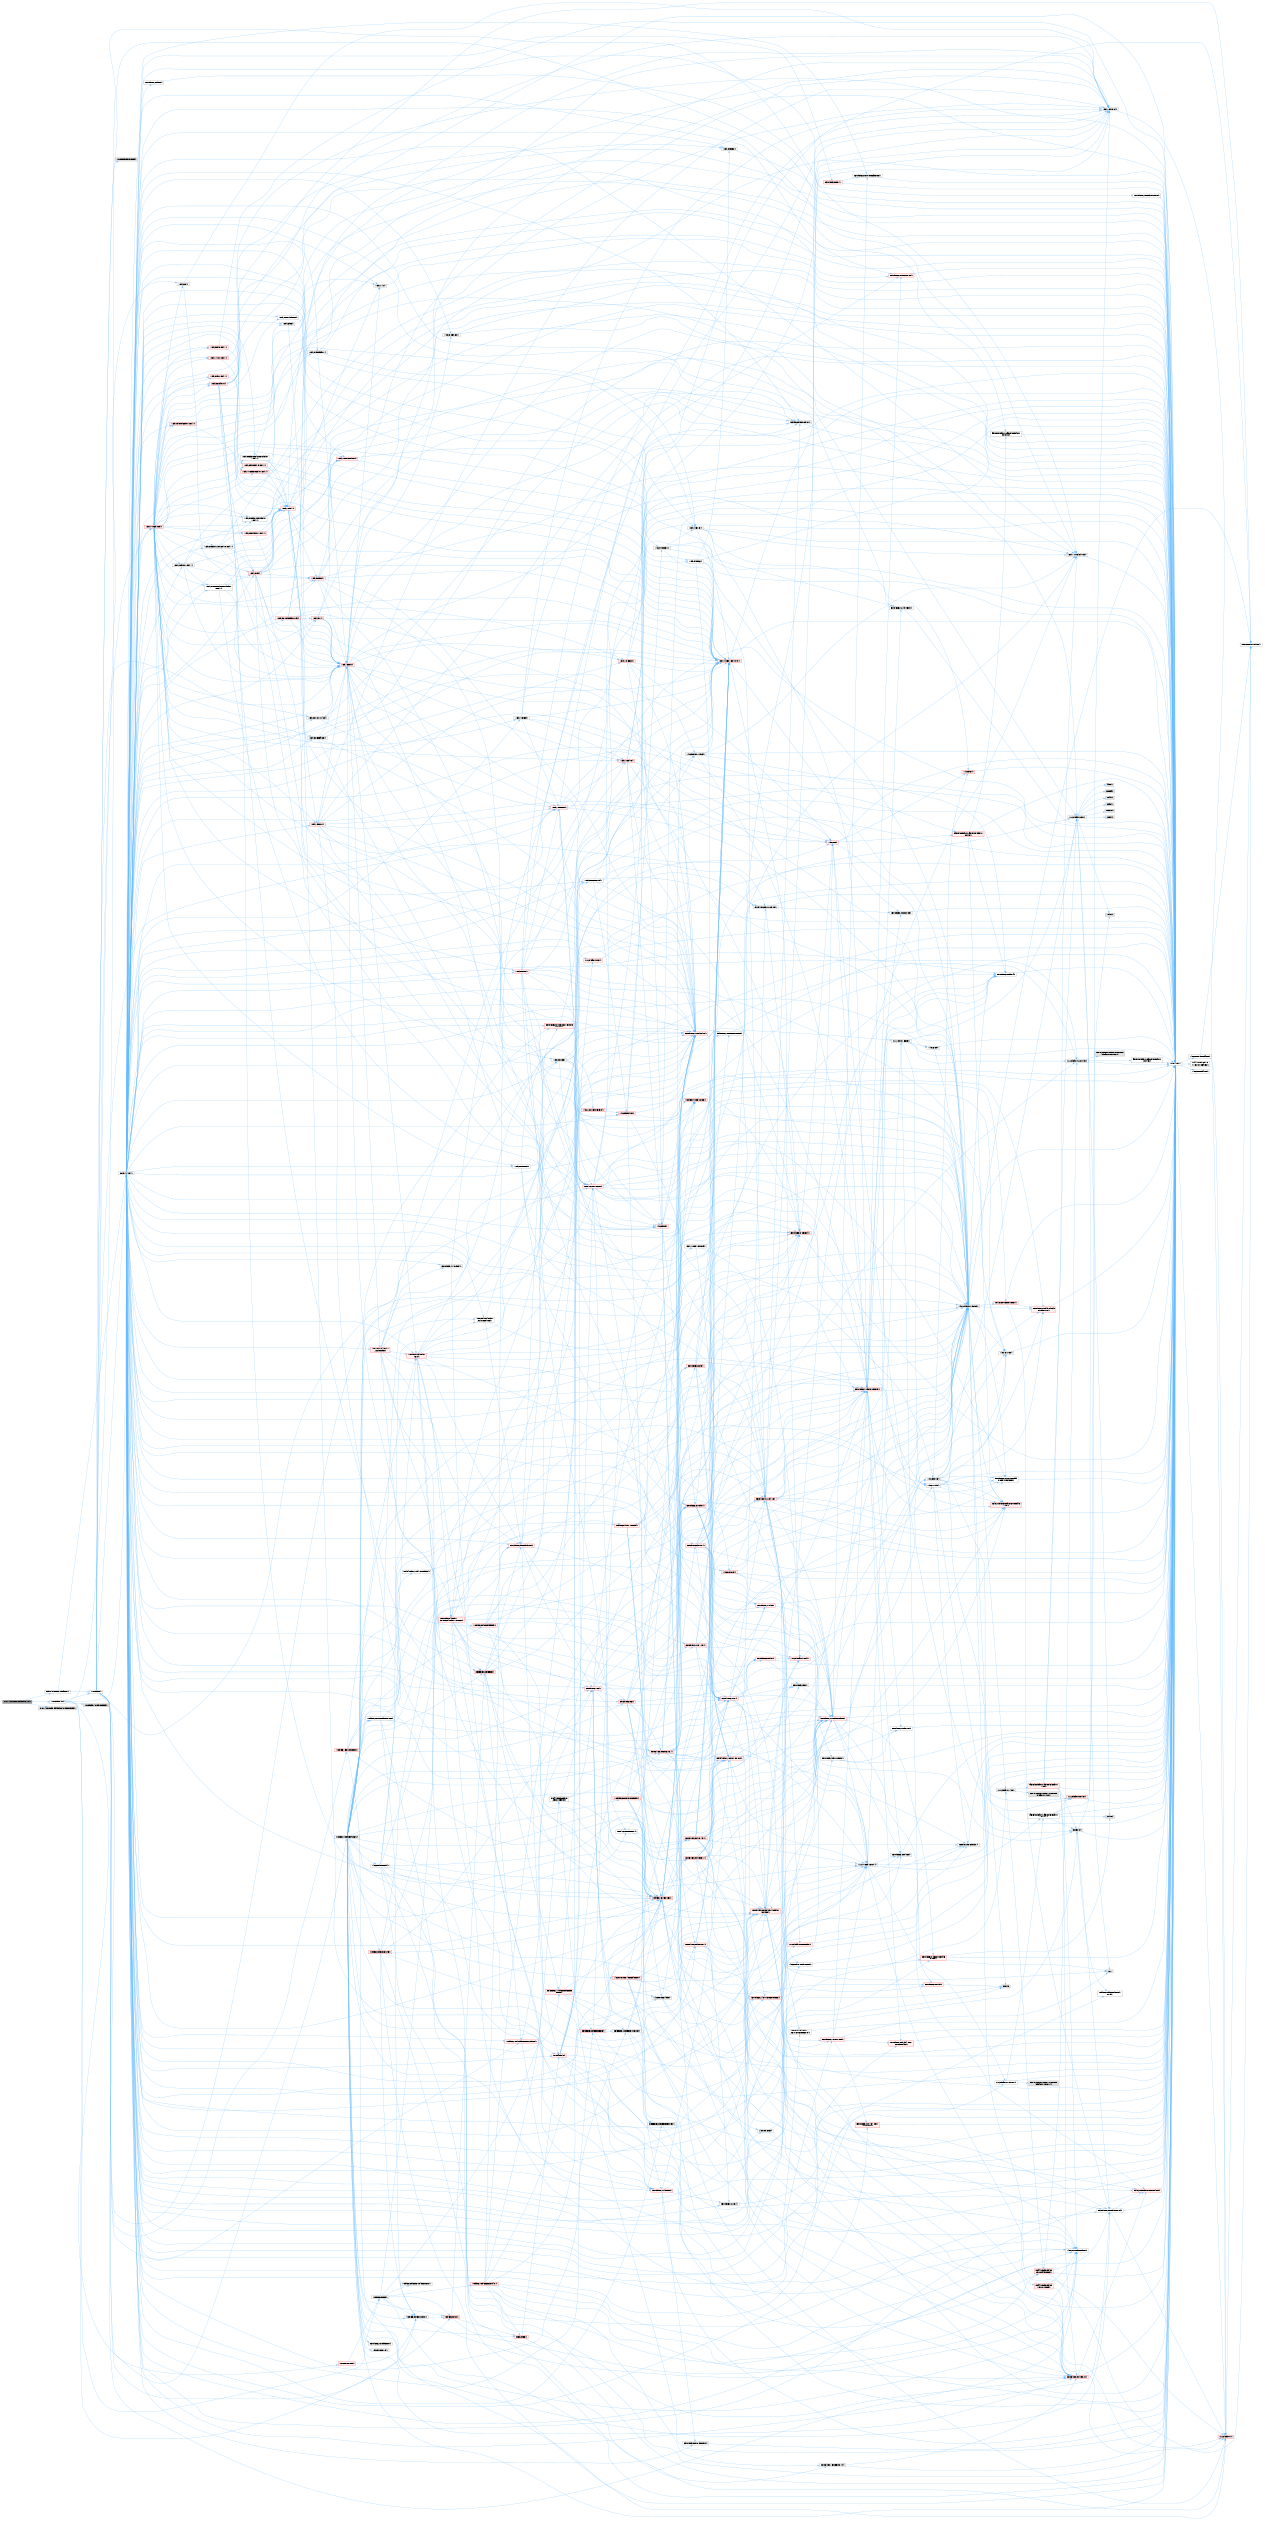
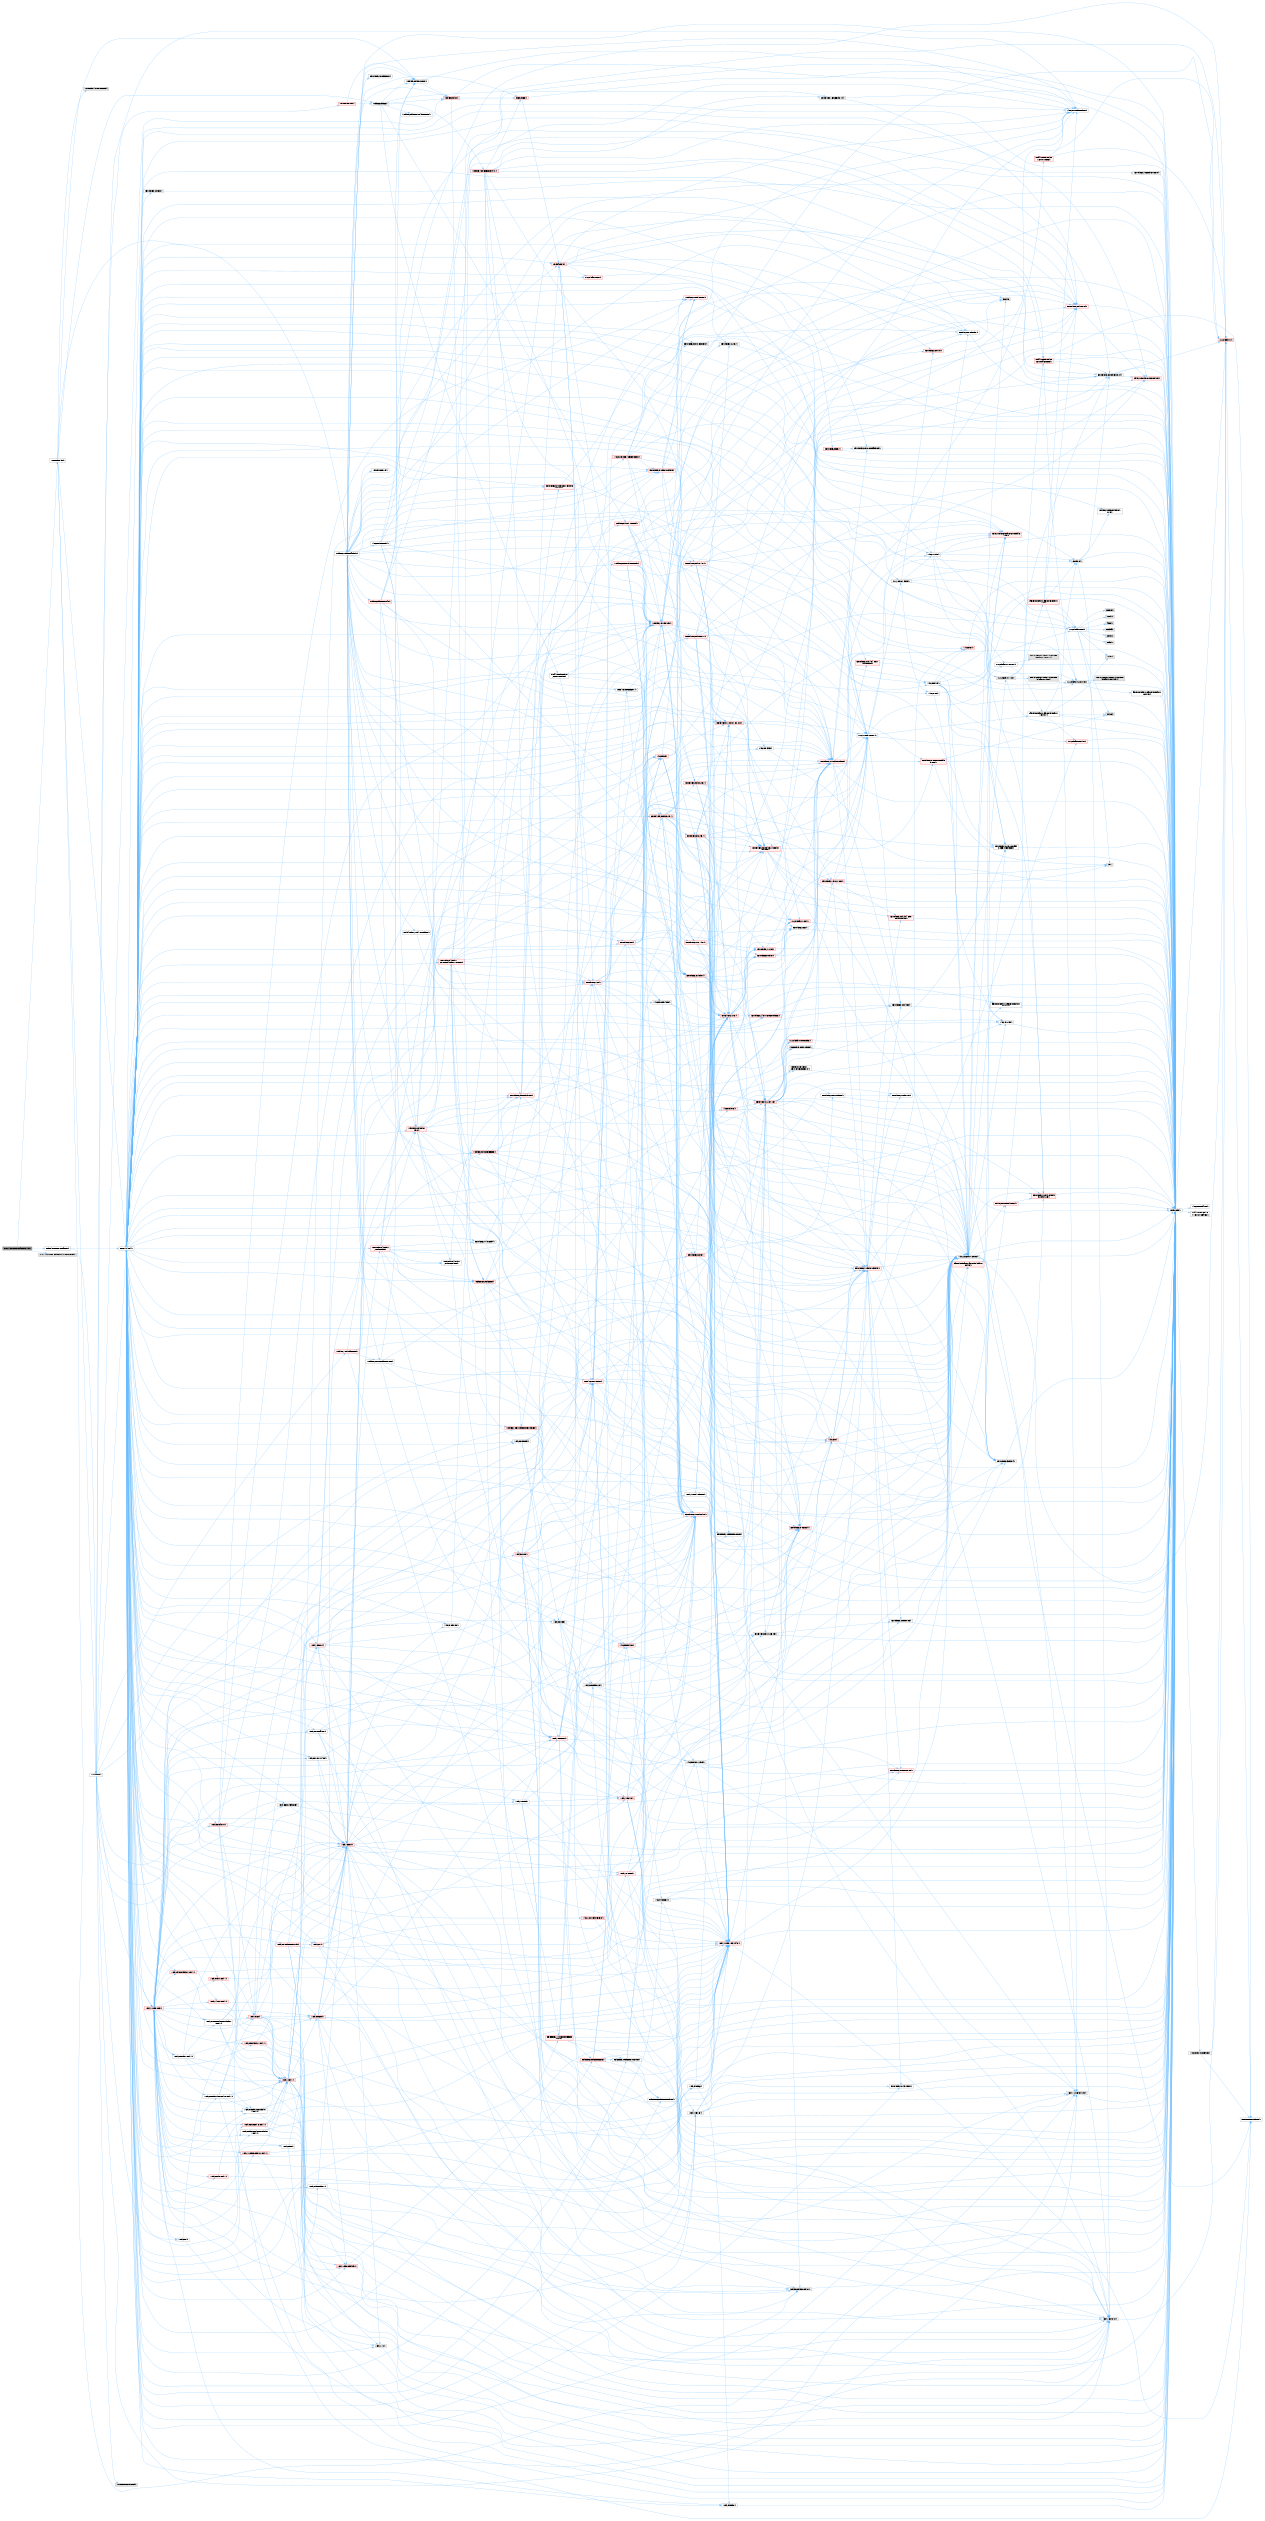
edge "Internationalization /CulturePointer.h" -> "Templates/UnrealTypeTraits.h": now "UObject/ScriptDelegates.h" -> "Templates/UnrealTypeTraits.h"
node "Templates/UniquePtr.h": label "Templates/UniquePtr.h" -> "Templates/TypeCompatible.h"
